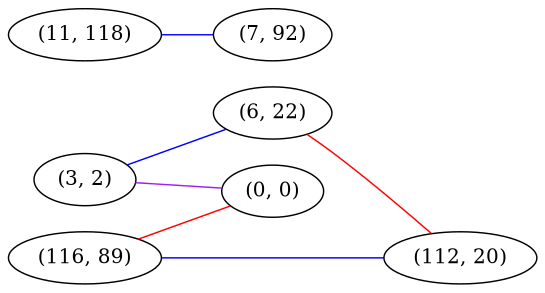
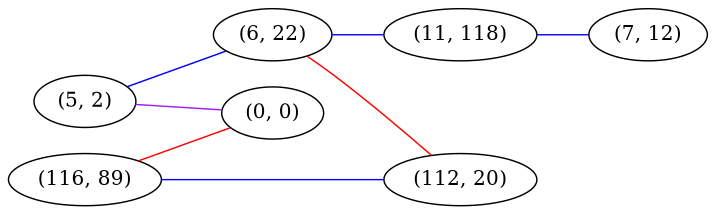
node "(7, 92)": label "(7, 92)" -> "(7, 12)"
edge "(6, 22)" -- "(11, 118)": added
node "(3, 2)": label "(3, 2)" -> "(5, 2)"
